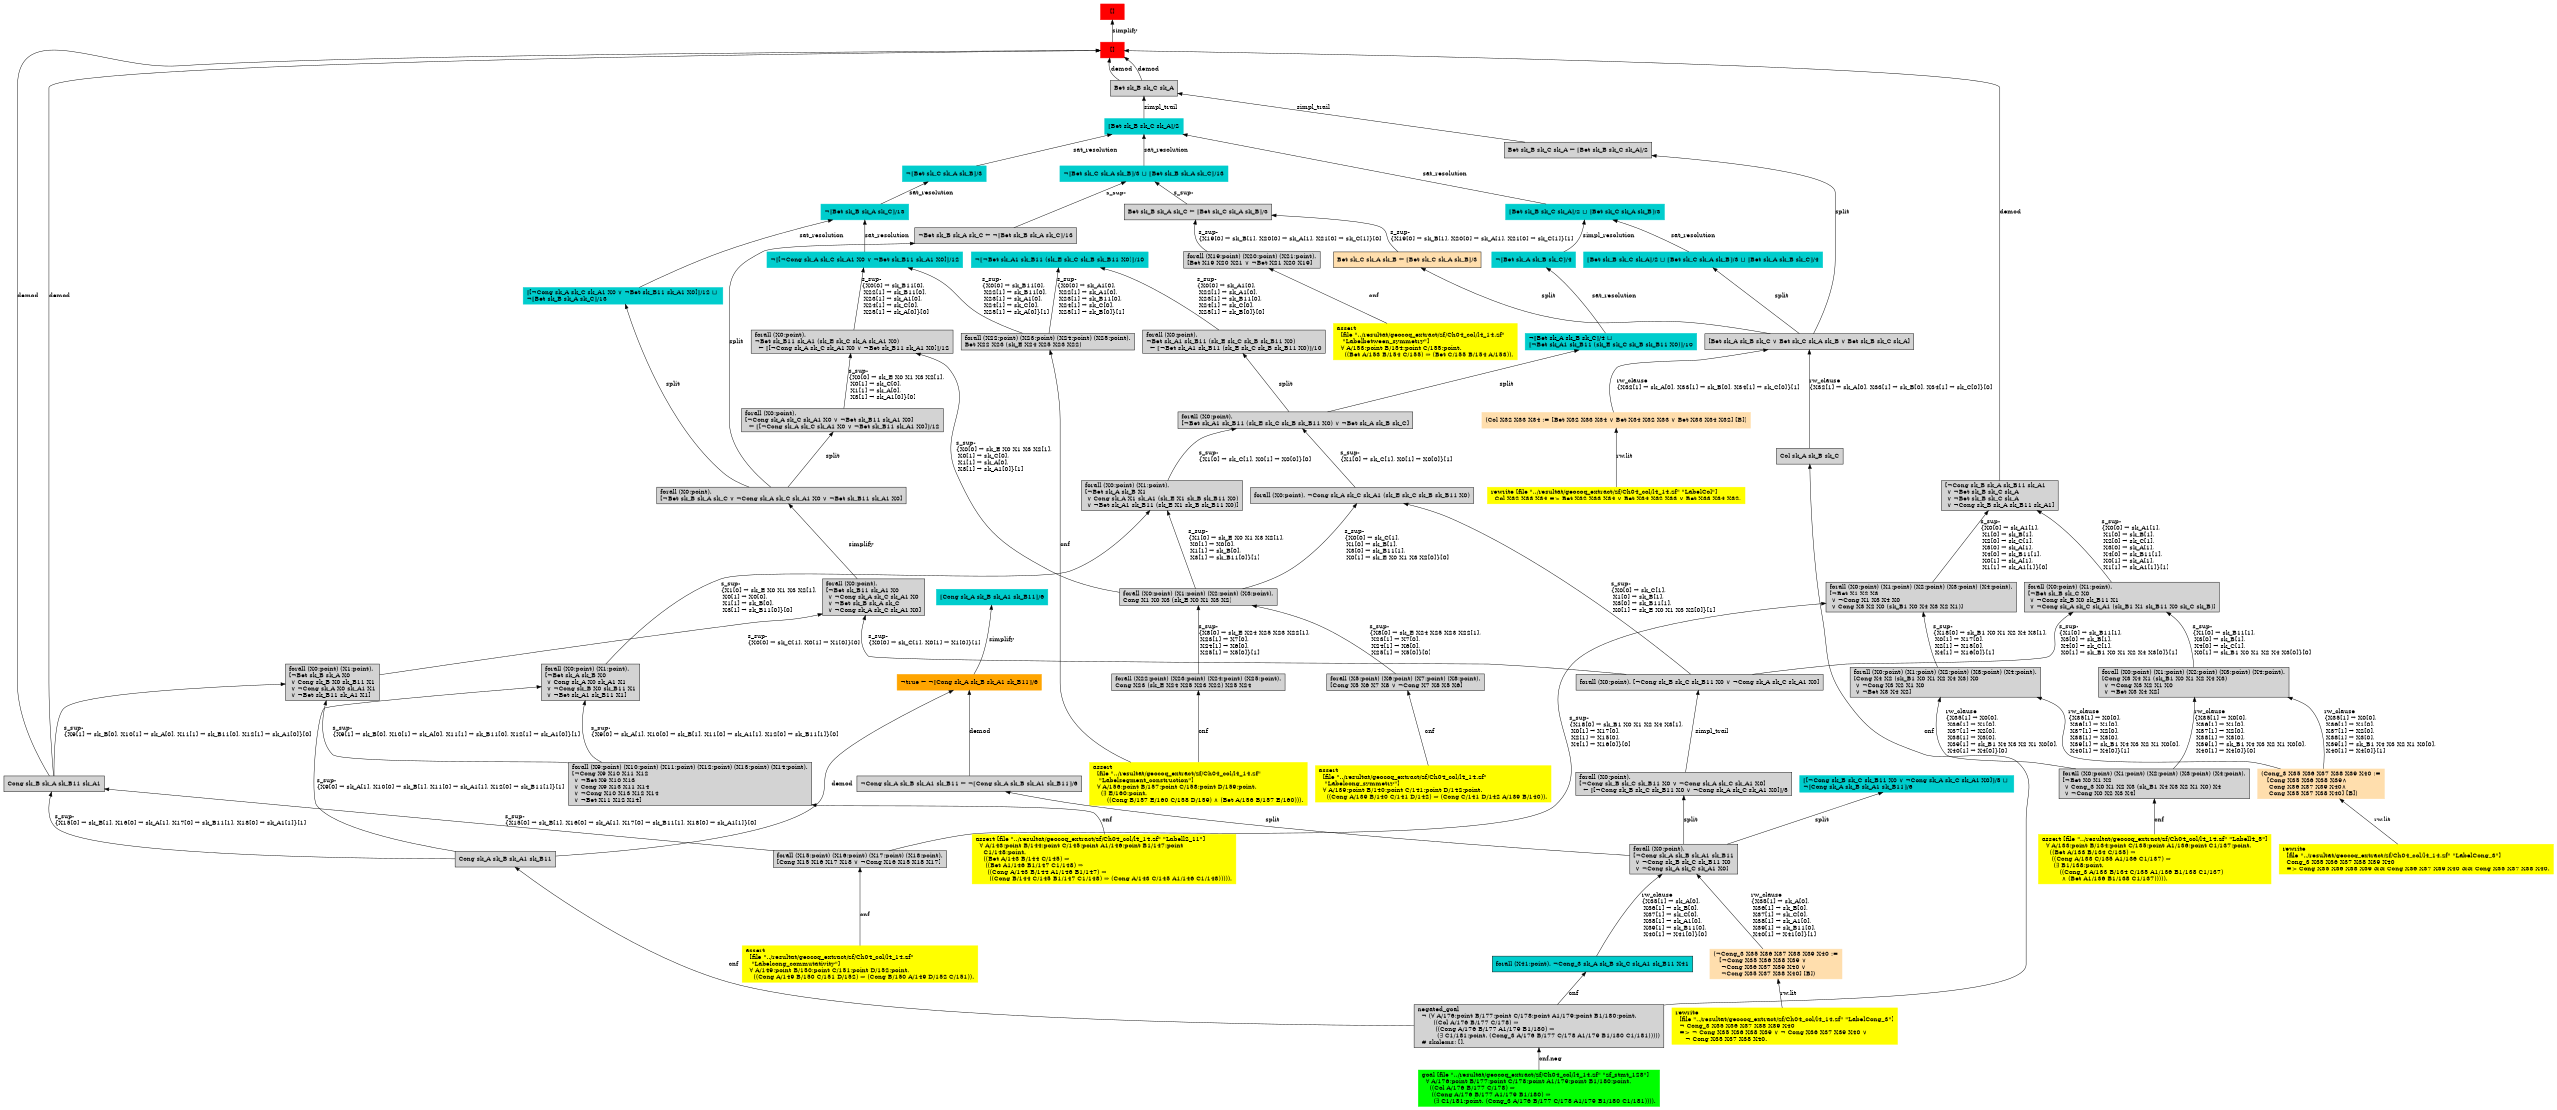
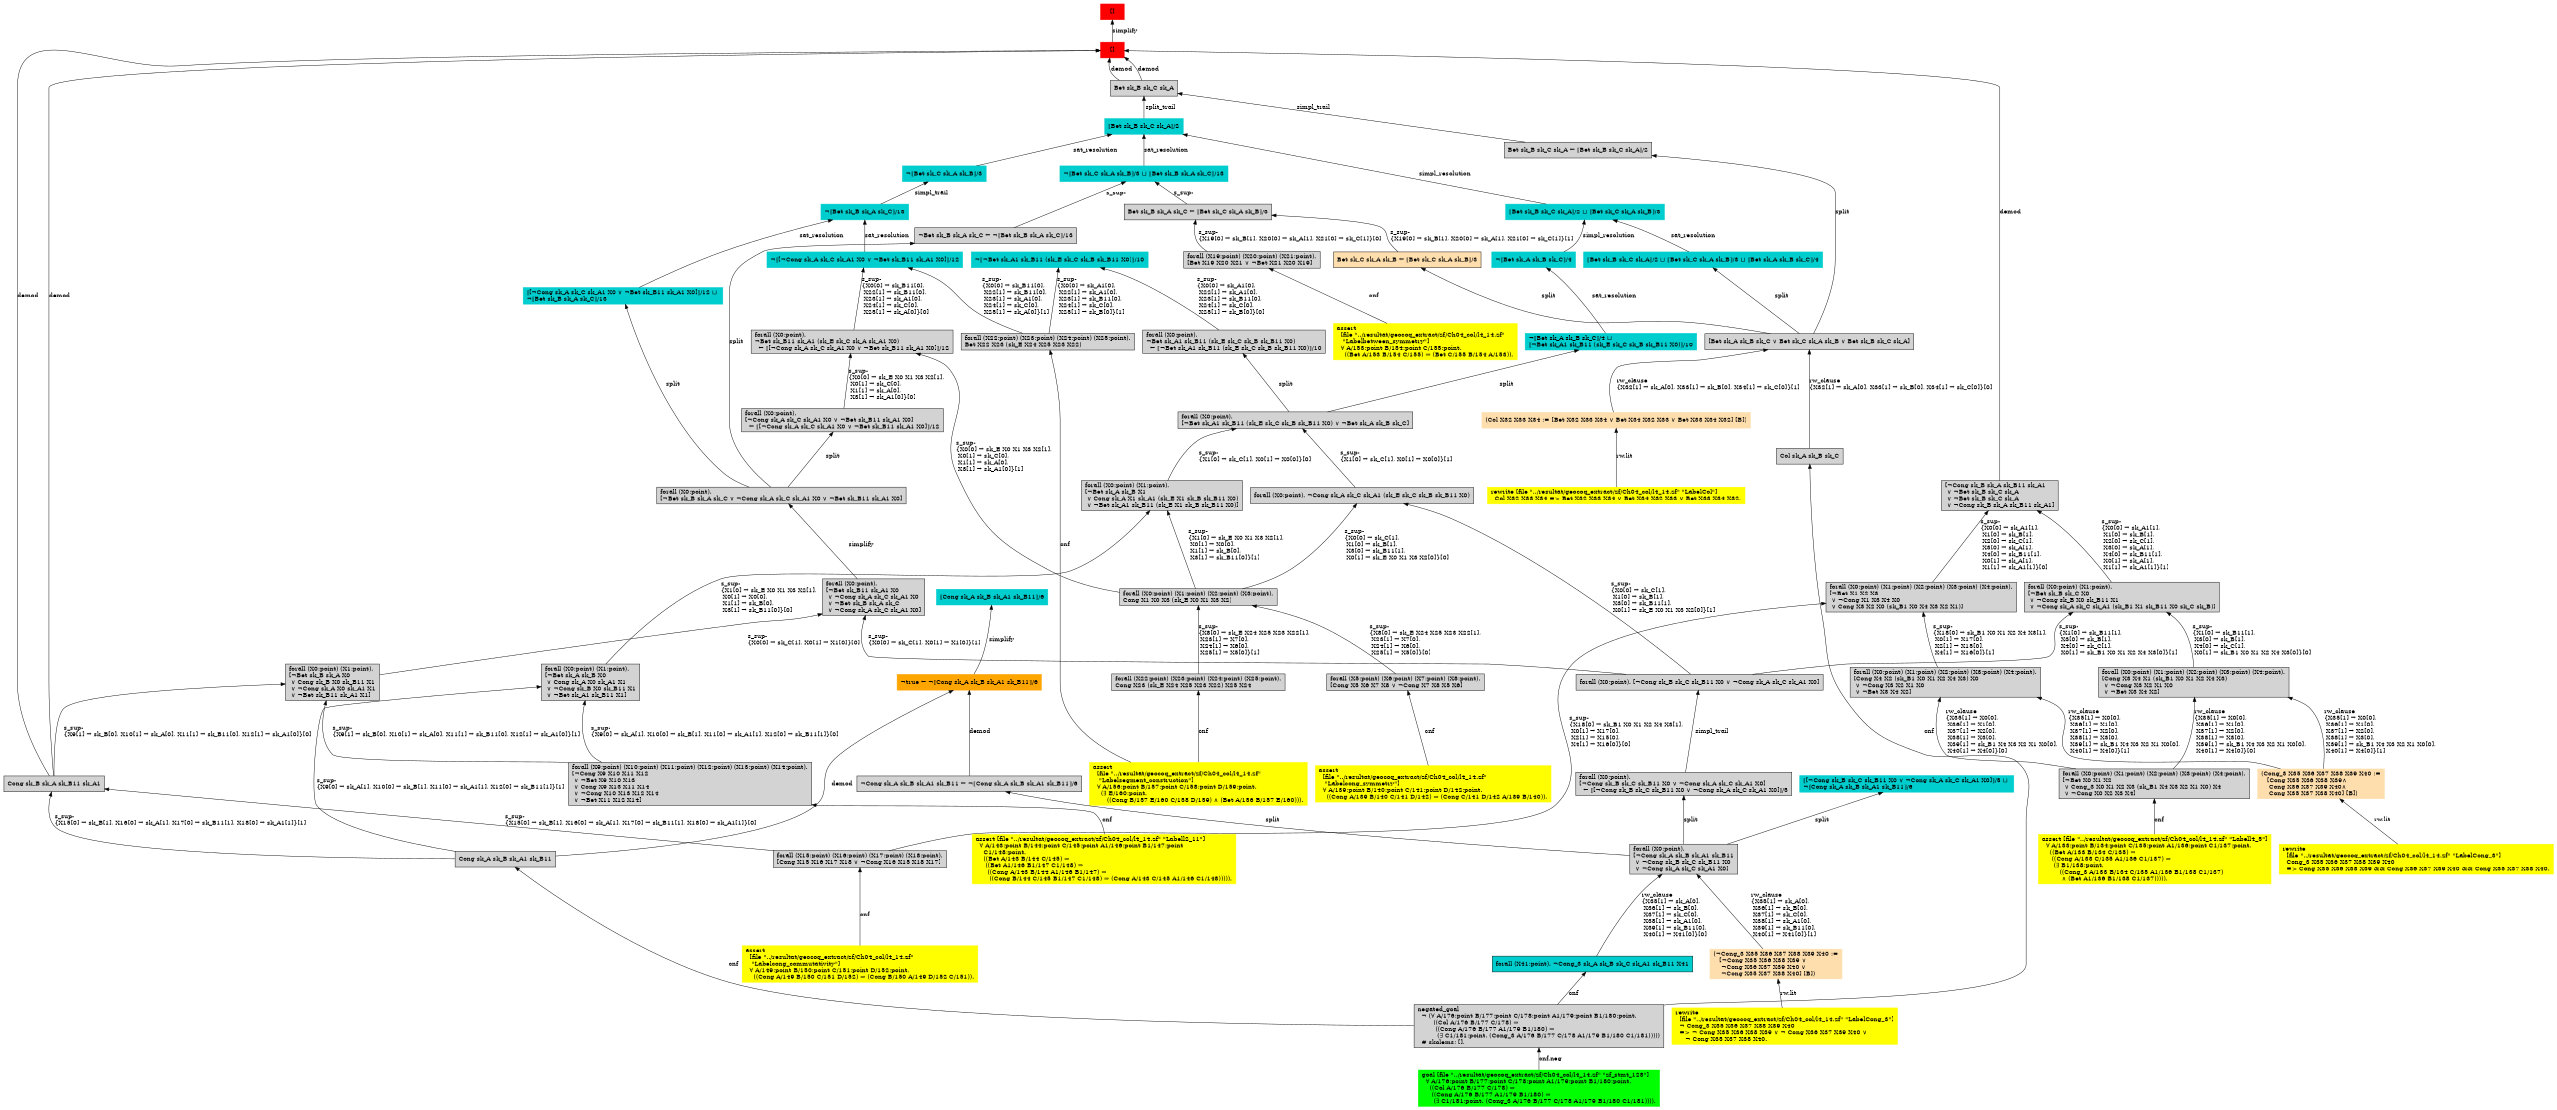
edge "⟦Bet sk_B sk_C sk_A⟧/2" -> "Bet sk_B sk_C sk_A": label "simpl_trail" -> "split_trail"
edge "⟦Bet sk_B sk_C sk_A⟧/2 ⊔ ⟦Bet sk_C sk_A sk_B⟧/3" -> "⟦Bet sk_B sk_C sk_A⟧/2": label "sat_resolution" -> "simpl_resolution"
edge "¬⟦Bet sk_B sk_A sk_C⟧/13" -> "¬⟦Bet sk_C sk_A sk_B⟧/3": label "sat_resolution" -> "simpl_trail"
